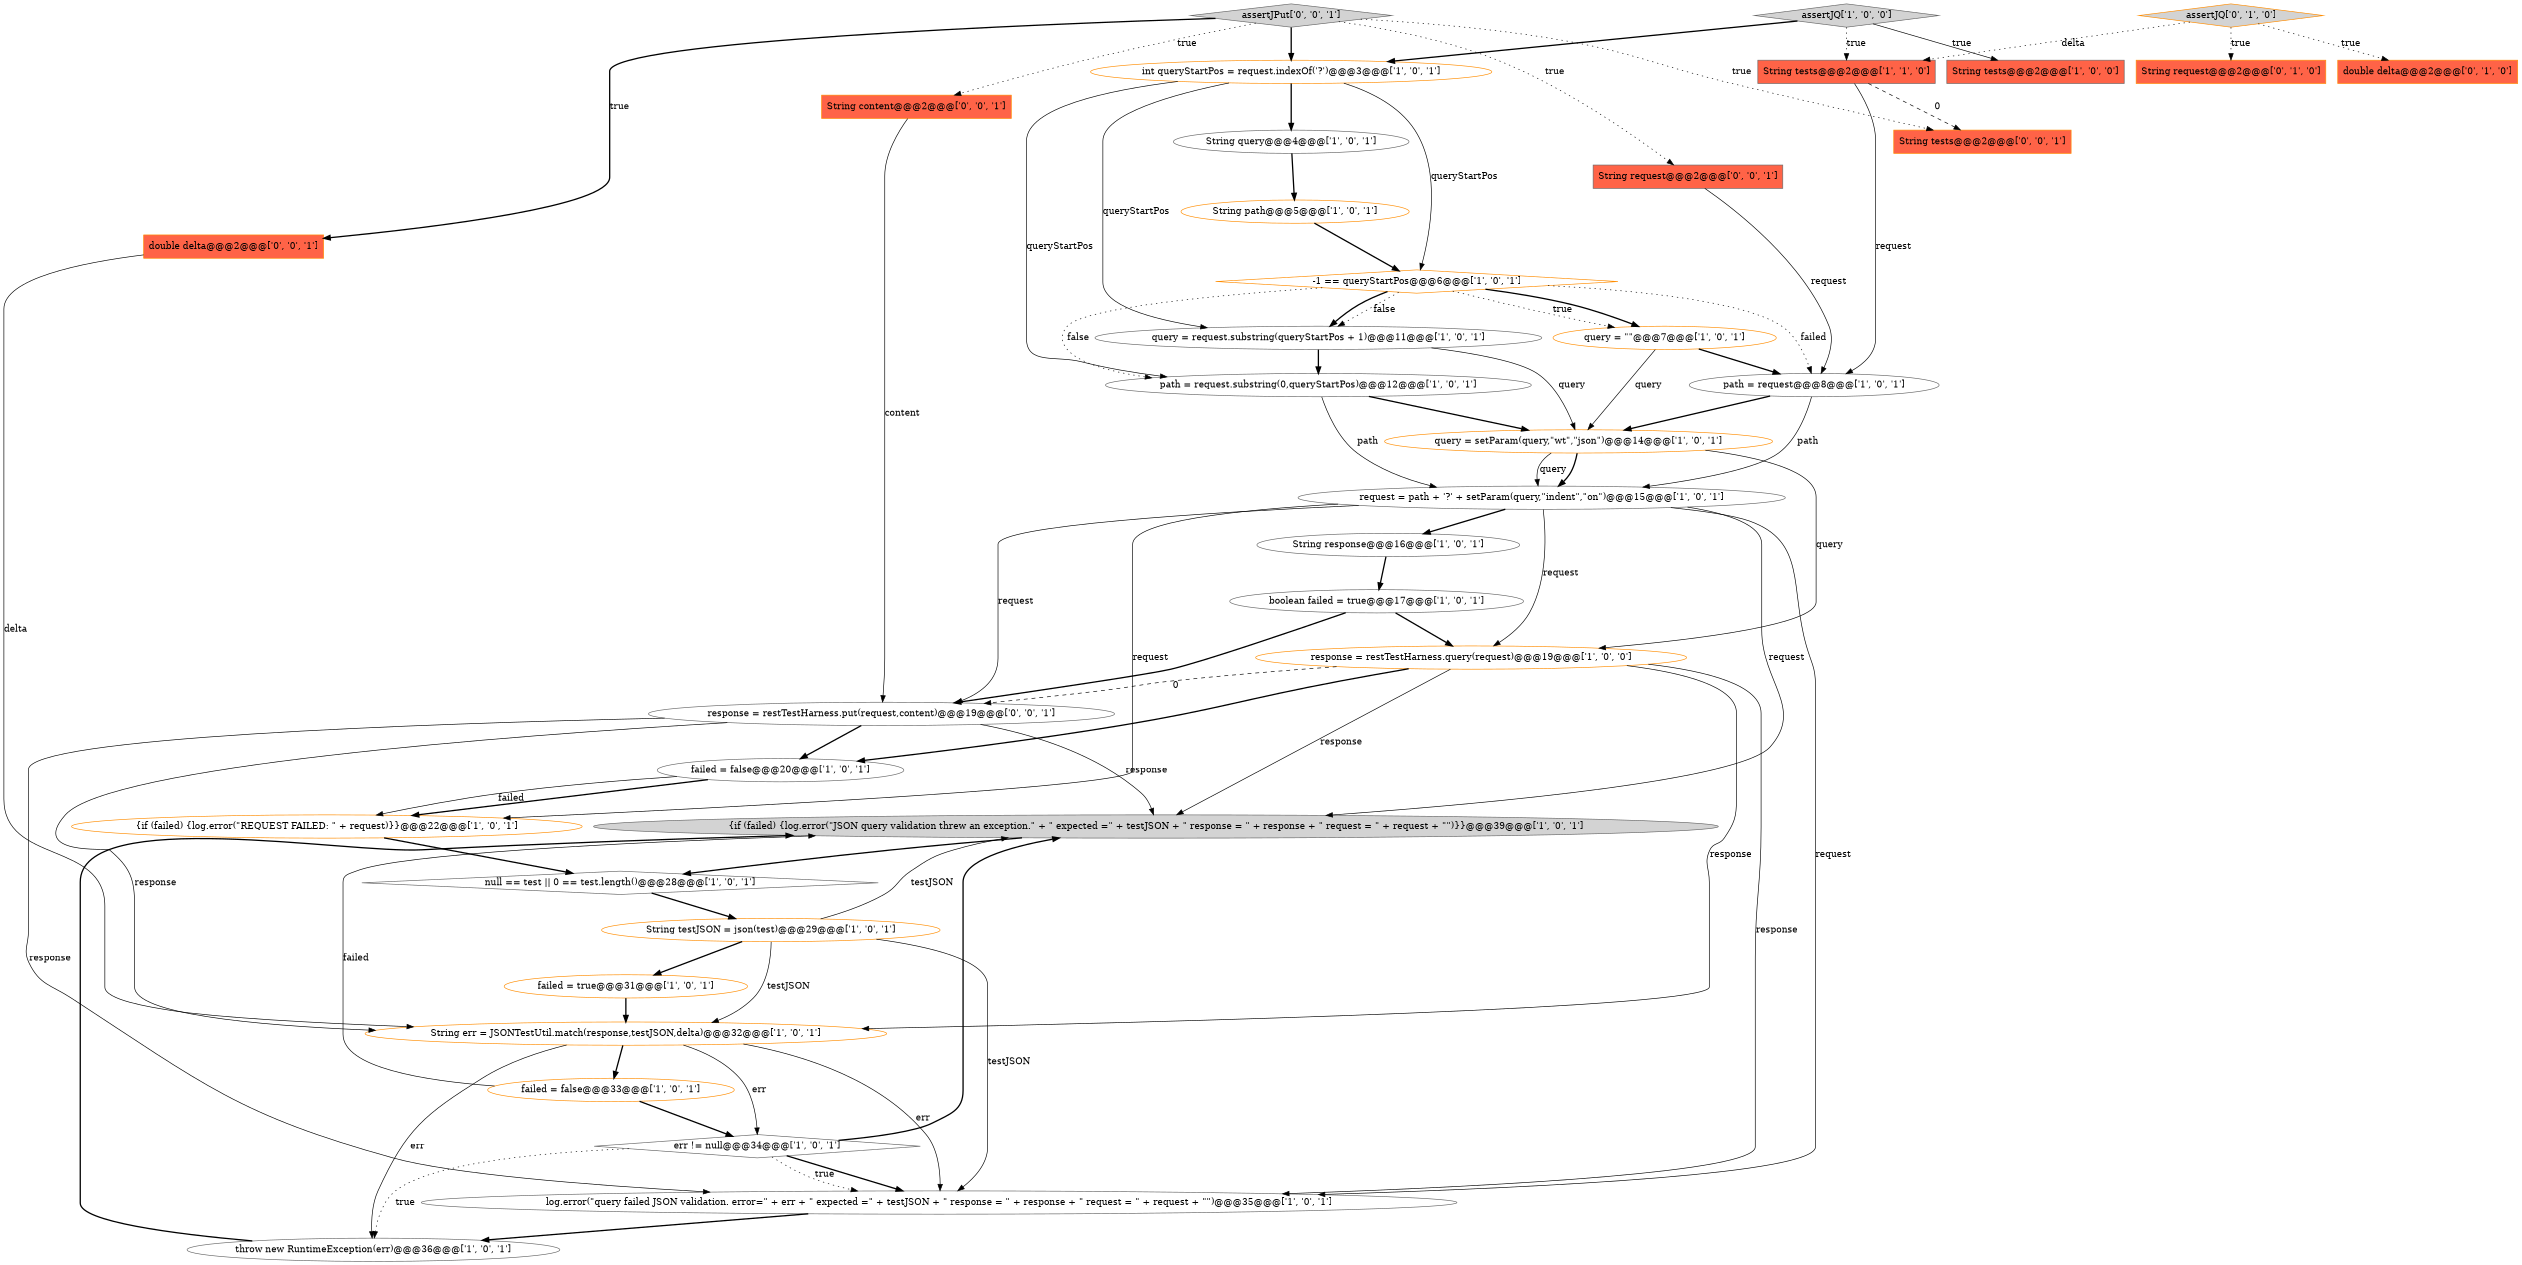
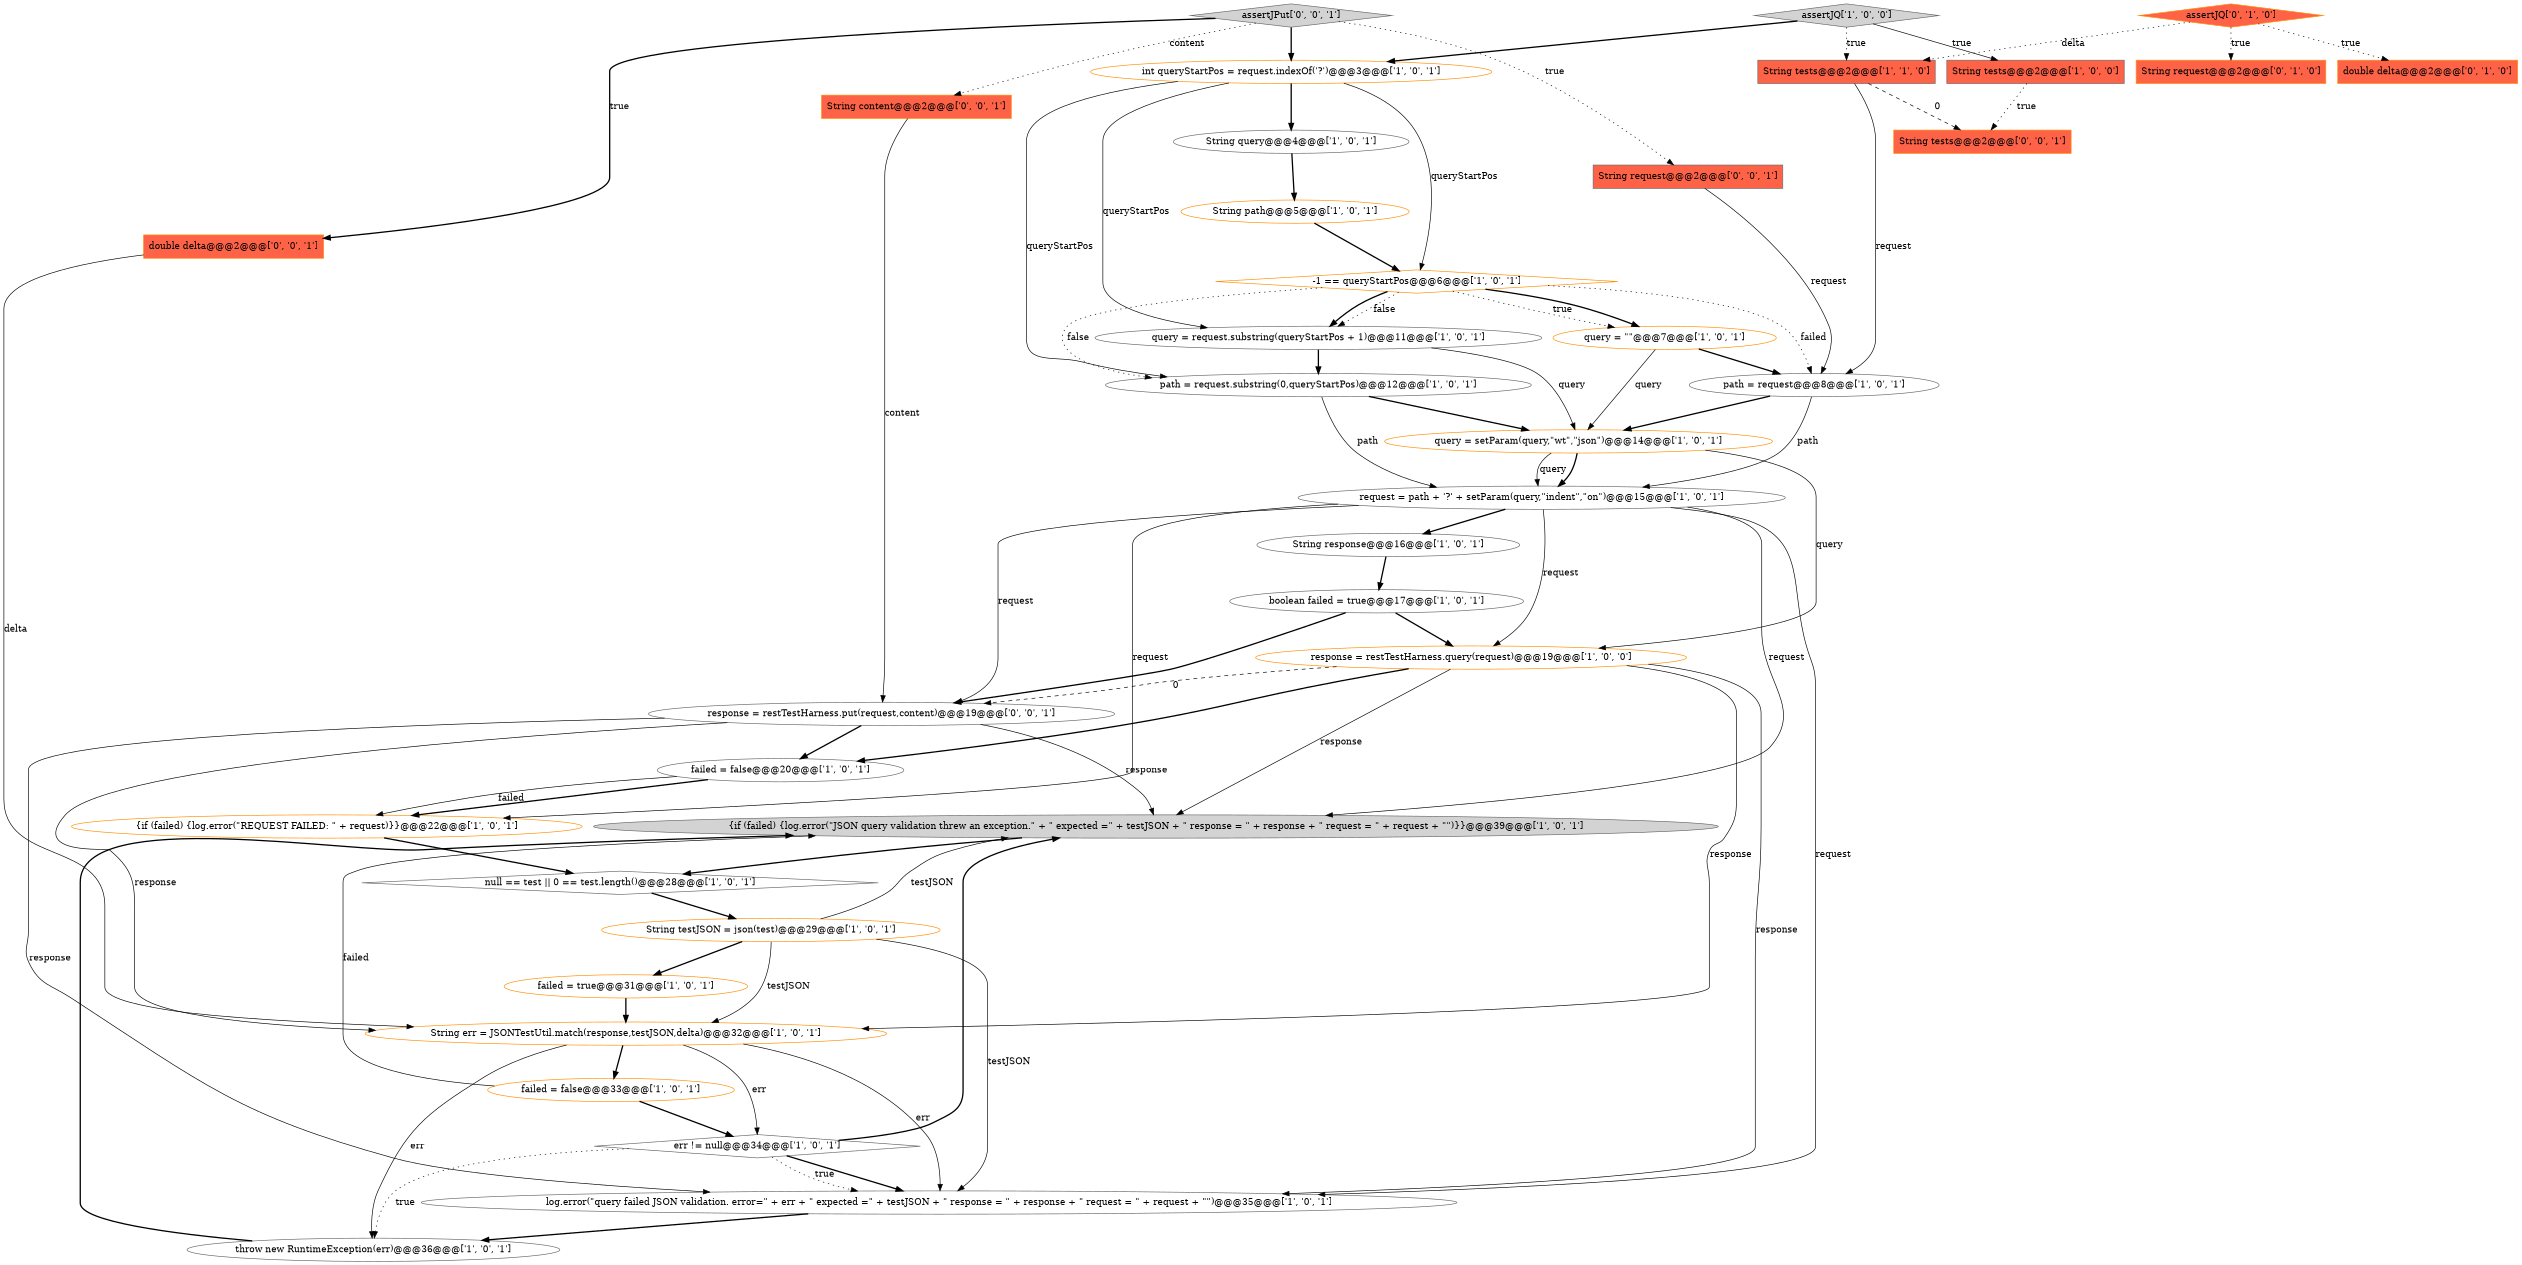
node "assertJQ['0', '1', '0']": fillcolor lightgray -> tomato
edge "assertJPut['0', '0', '1']" -> "String content@@@2@@@['0', '0', '1']": label "true" -> "content"
edge "assertJPut['0', '0', '1']" -> "String tests@@@2@@@['0', '0', '1']": now "String tests@@@2@@@['1', '0', '0']" -> "String tests@@@2@@@['0', '0', '1']"
